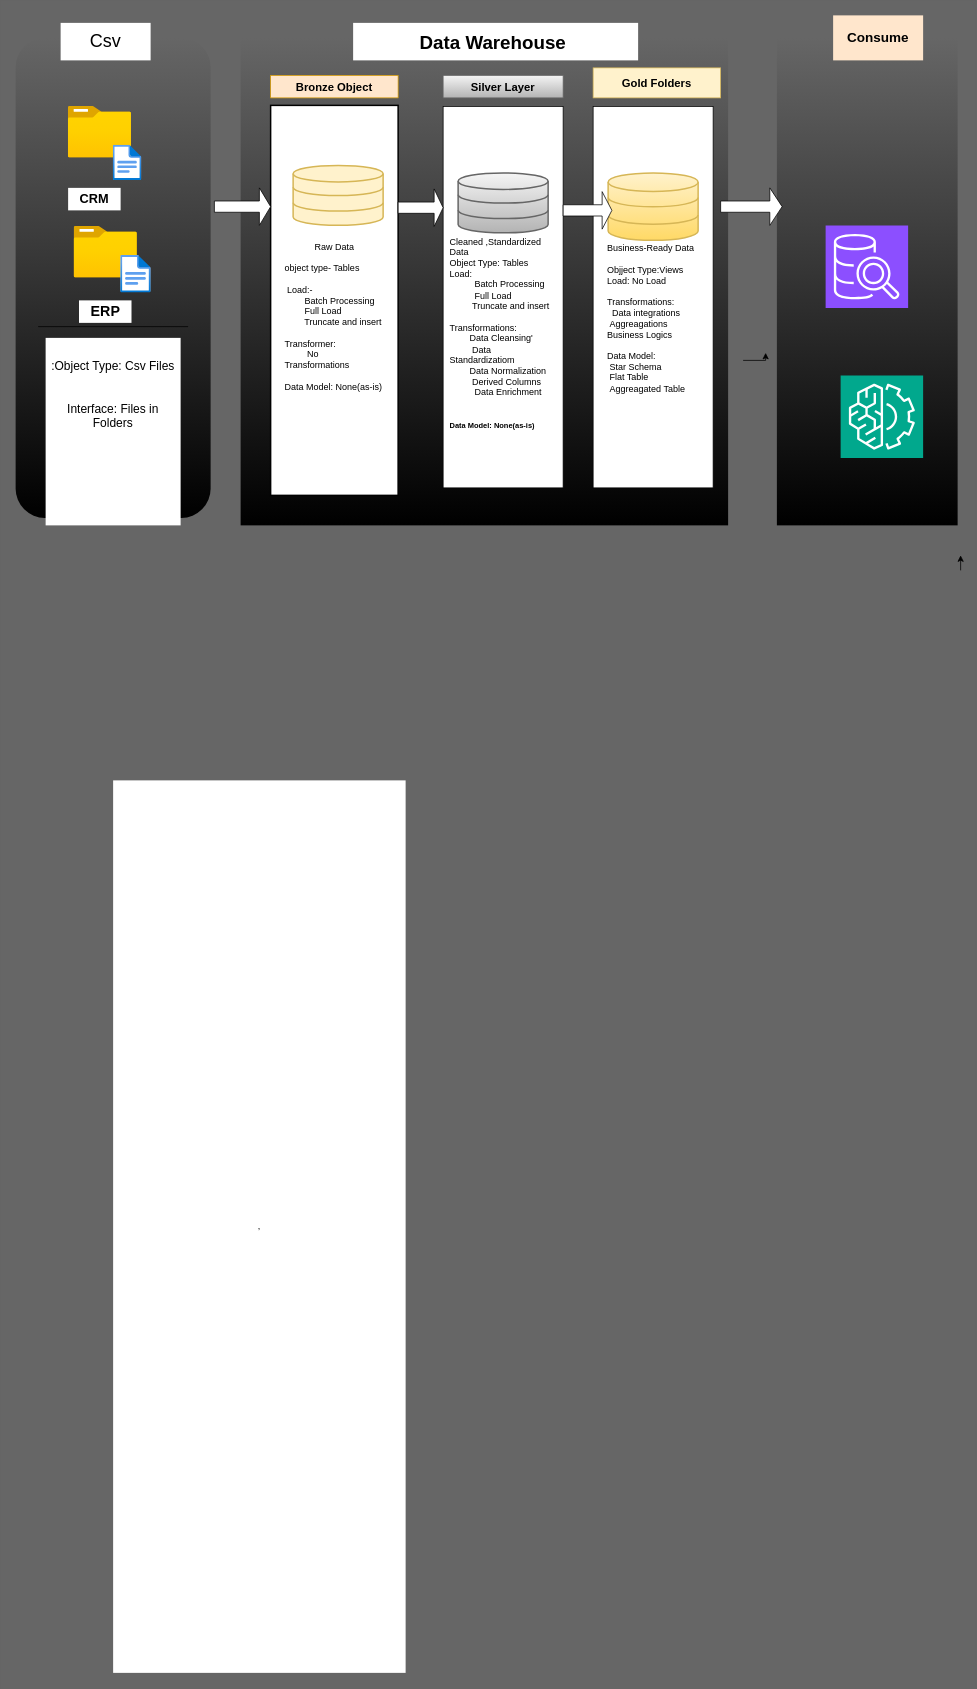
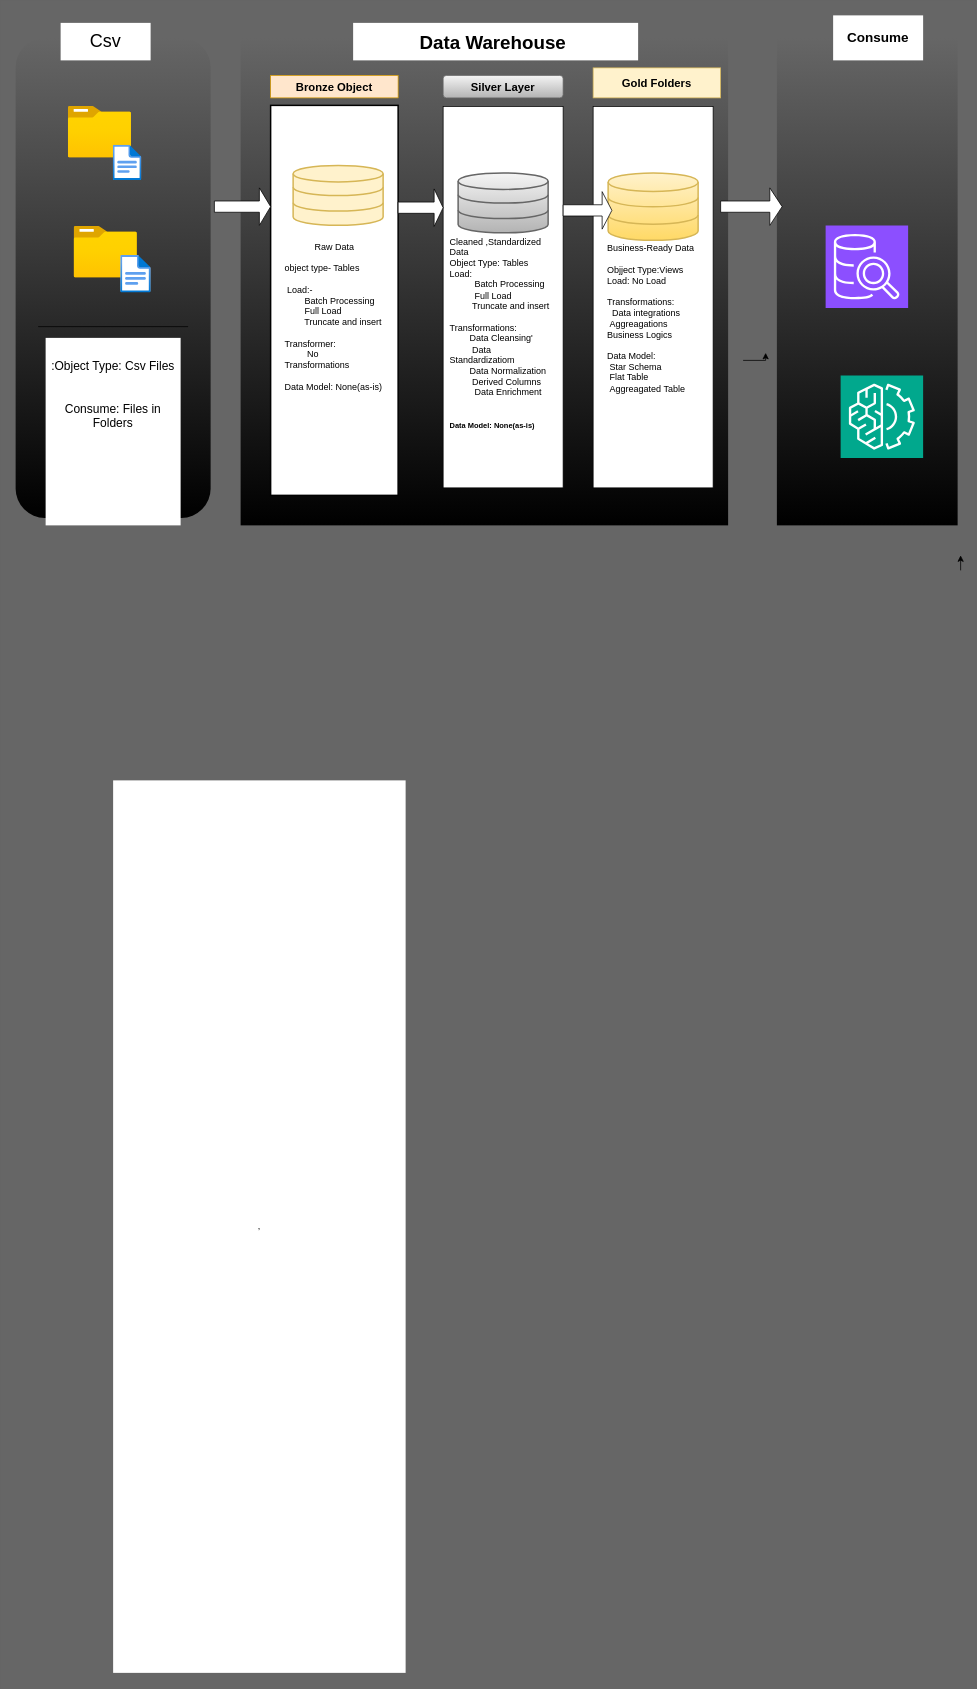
node "Consume": fillcolor #ffe6cc -> #ffffff
node "Silver Layer": shape rectangle -> rounded rectangle
node "CRM": removed
node "ERP": removed
node ":Object Type: Csv Files Interface: Files in Folders": label ":Object Type: Csv Files Interface: Files in Folders" -> ":Object Type: Csv Files Consume: Files in Folders"
